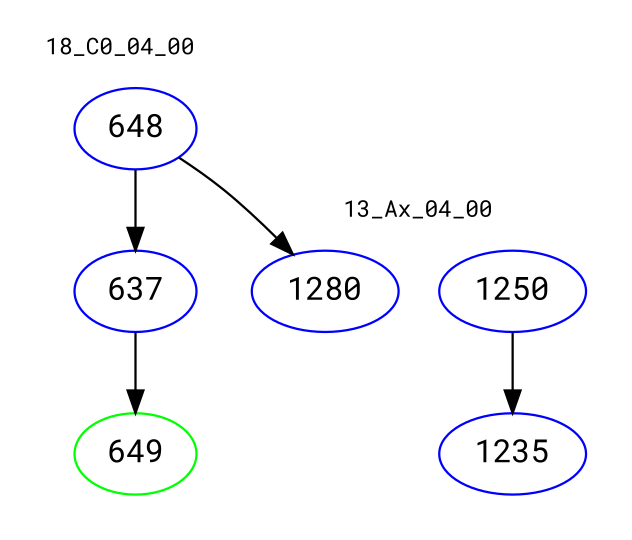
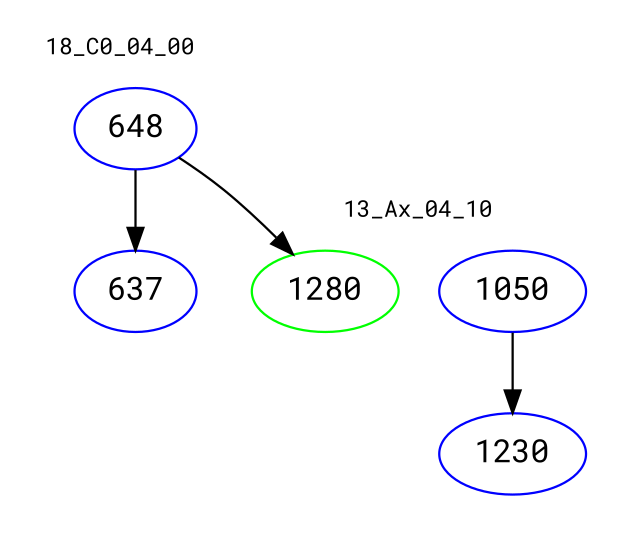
cluster "13_Ax_04_00": label "13_Ax_04_00" -> "13_Ax_04_10"
node "1280": color blue -> green
node "1250": label "1250" -> "1050"
node "649": removed
node "1235": label "1235" -> "1230"
